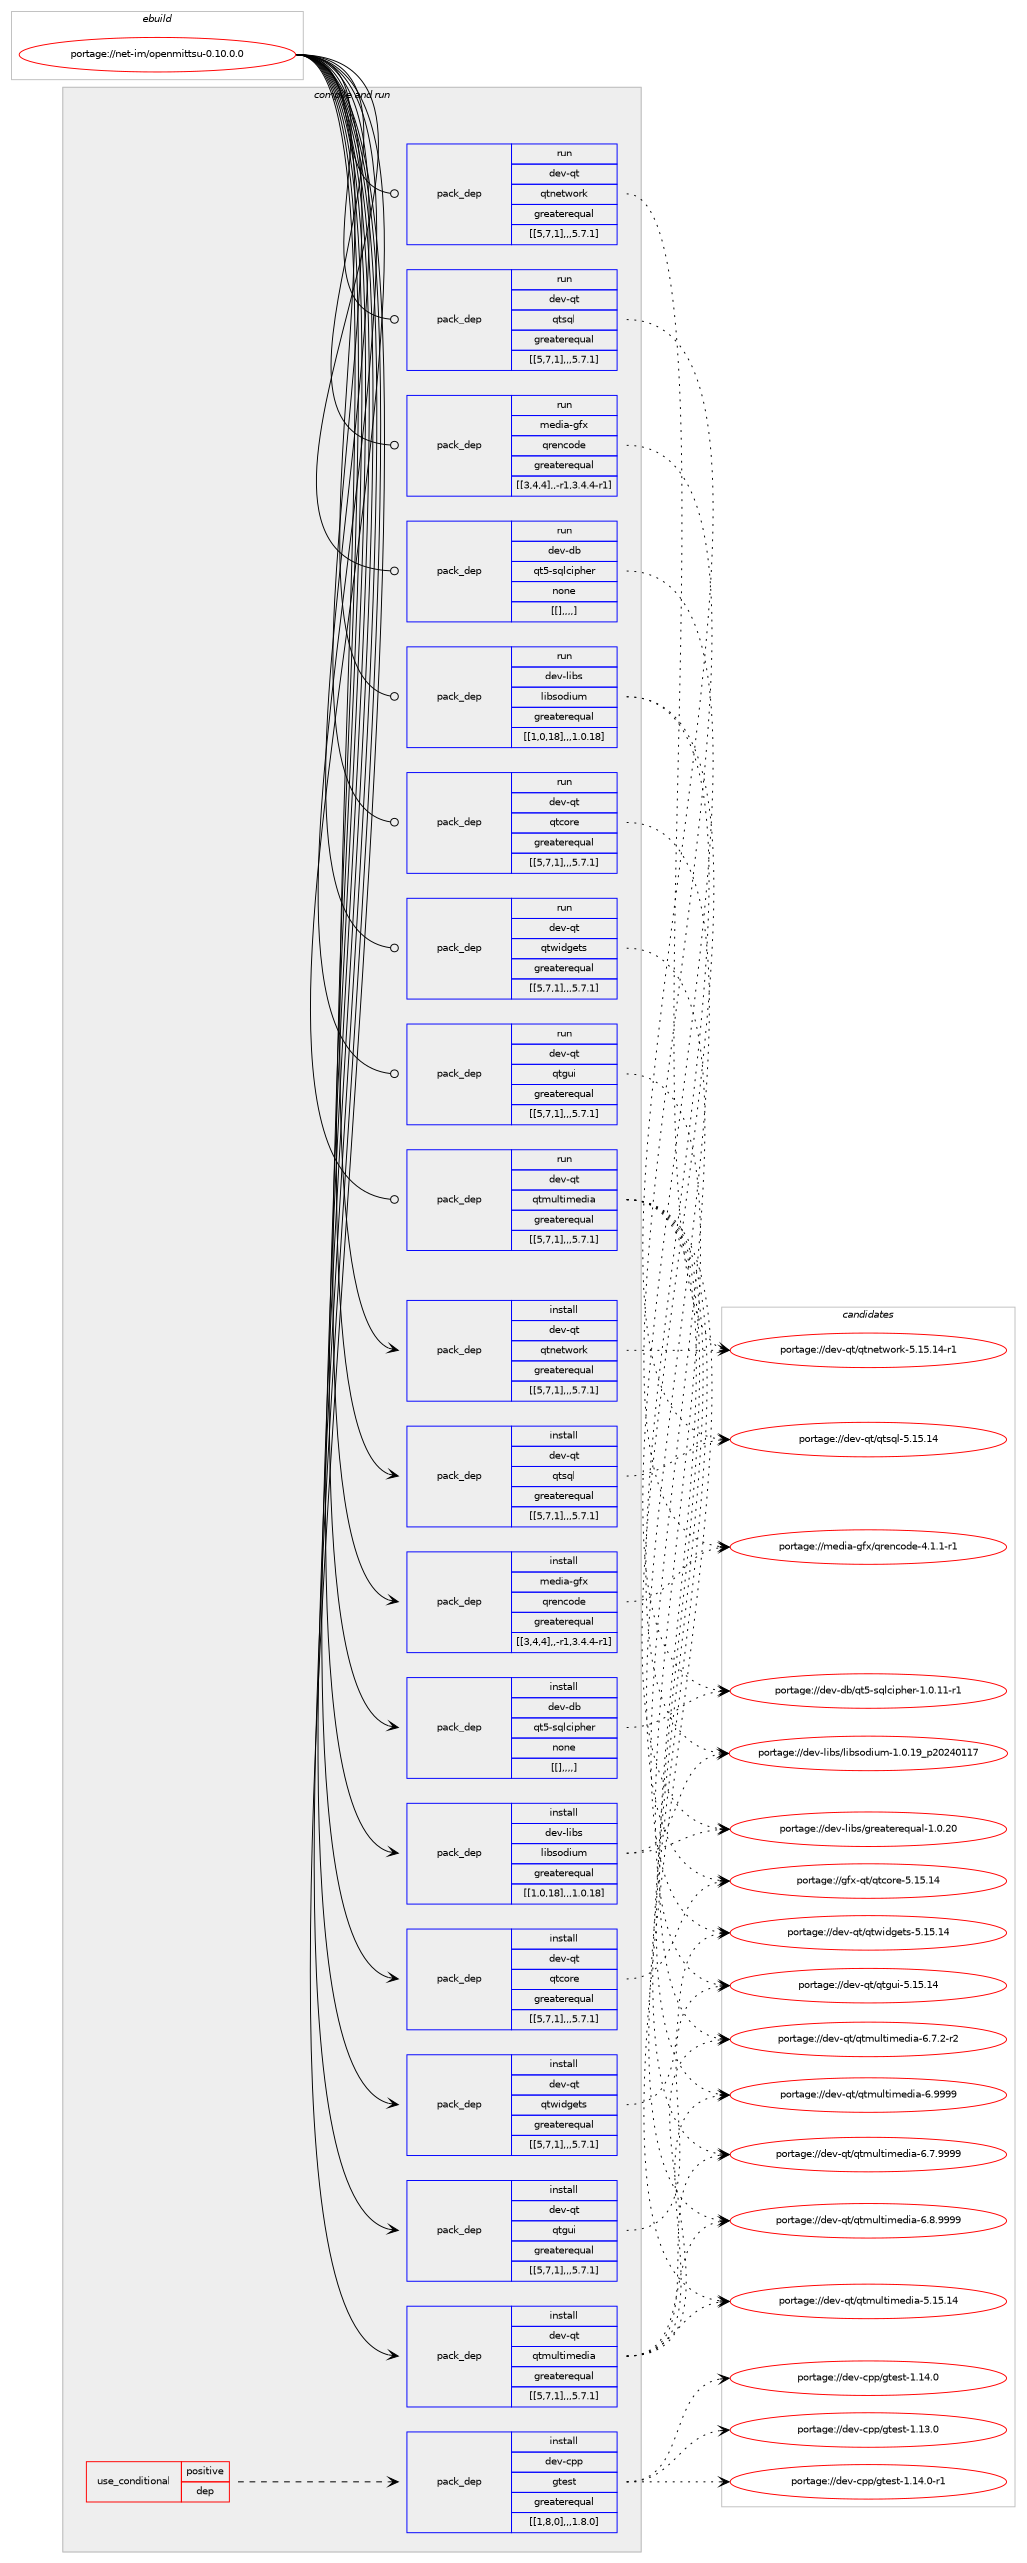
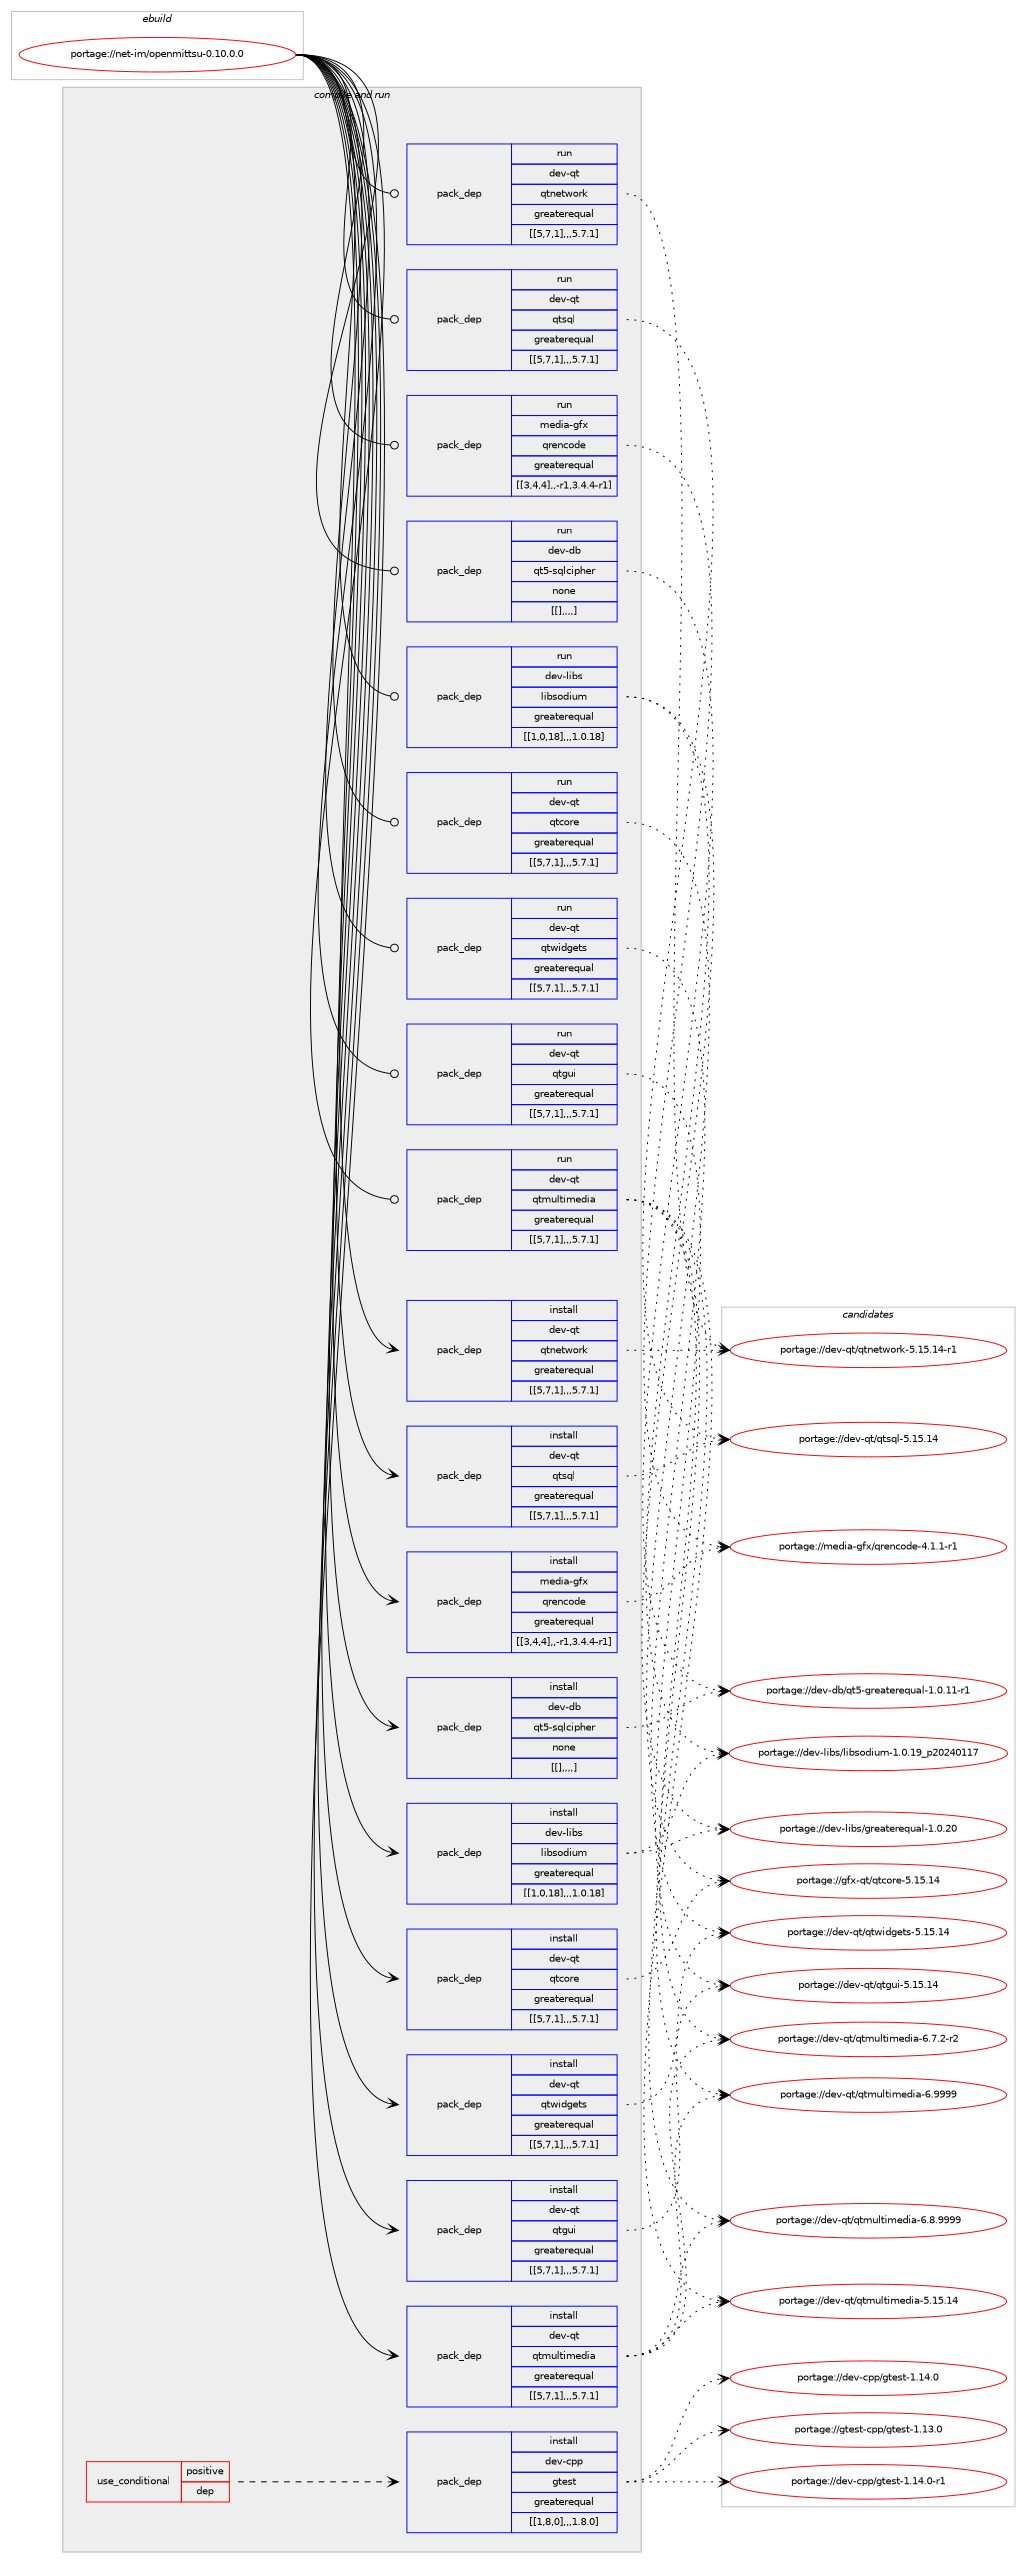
node "portage://dev-db/qt5-sqlcipher-1.0.11-r1": label "portage://dev-db/qt5-sqlcipher-1.0.11-r1" -> "portage://dev-db/qt5-greaterequal-1.0.11-r1"
node "portage://dev-qt/qtmultimedia-6.7.9999": removed
node "portage://dev-cpp/gtest-1.13.0": label "portage://dev-cpp/gtest-1.13.0" -> "portage://gtest-cpp/gtest-1.13.0"
